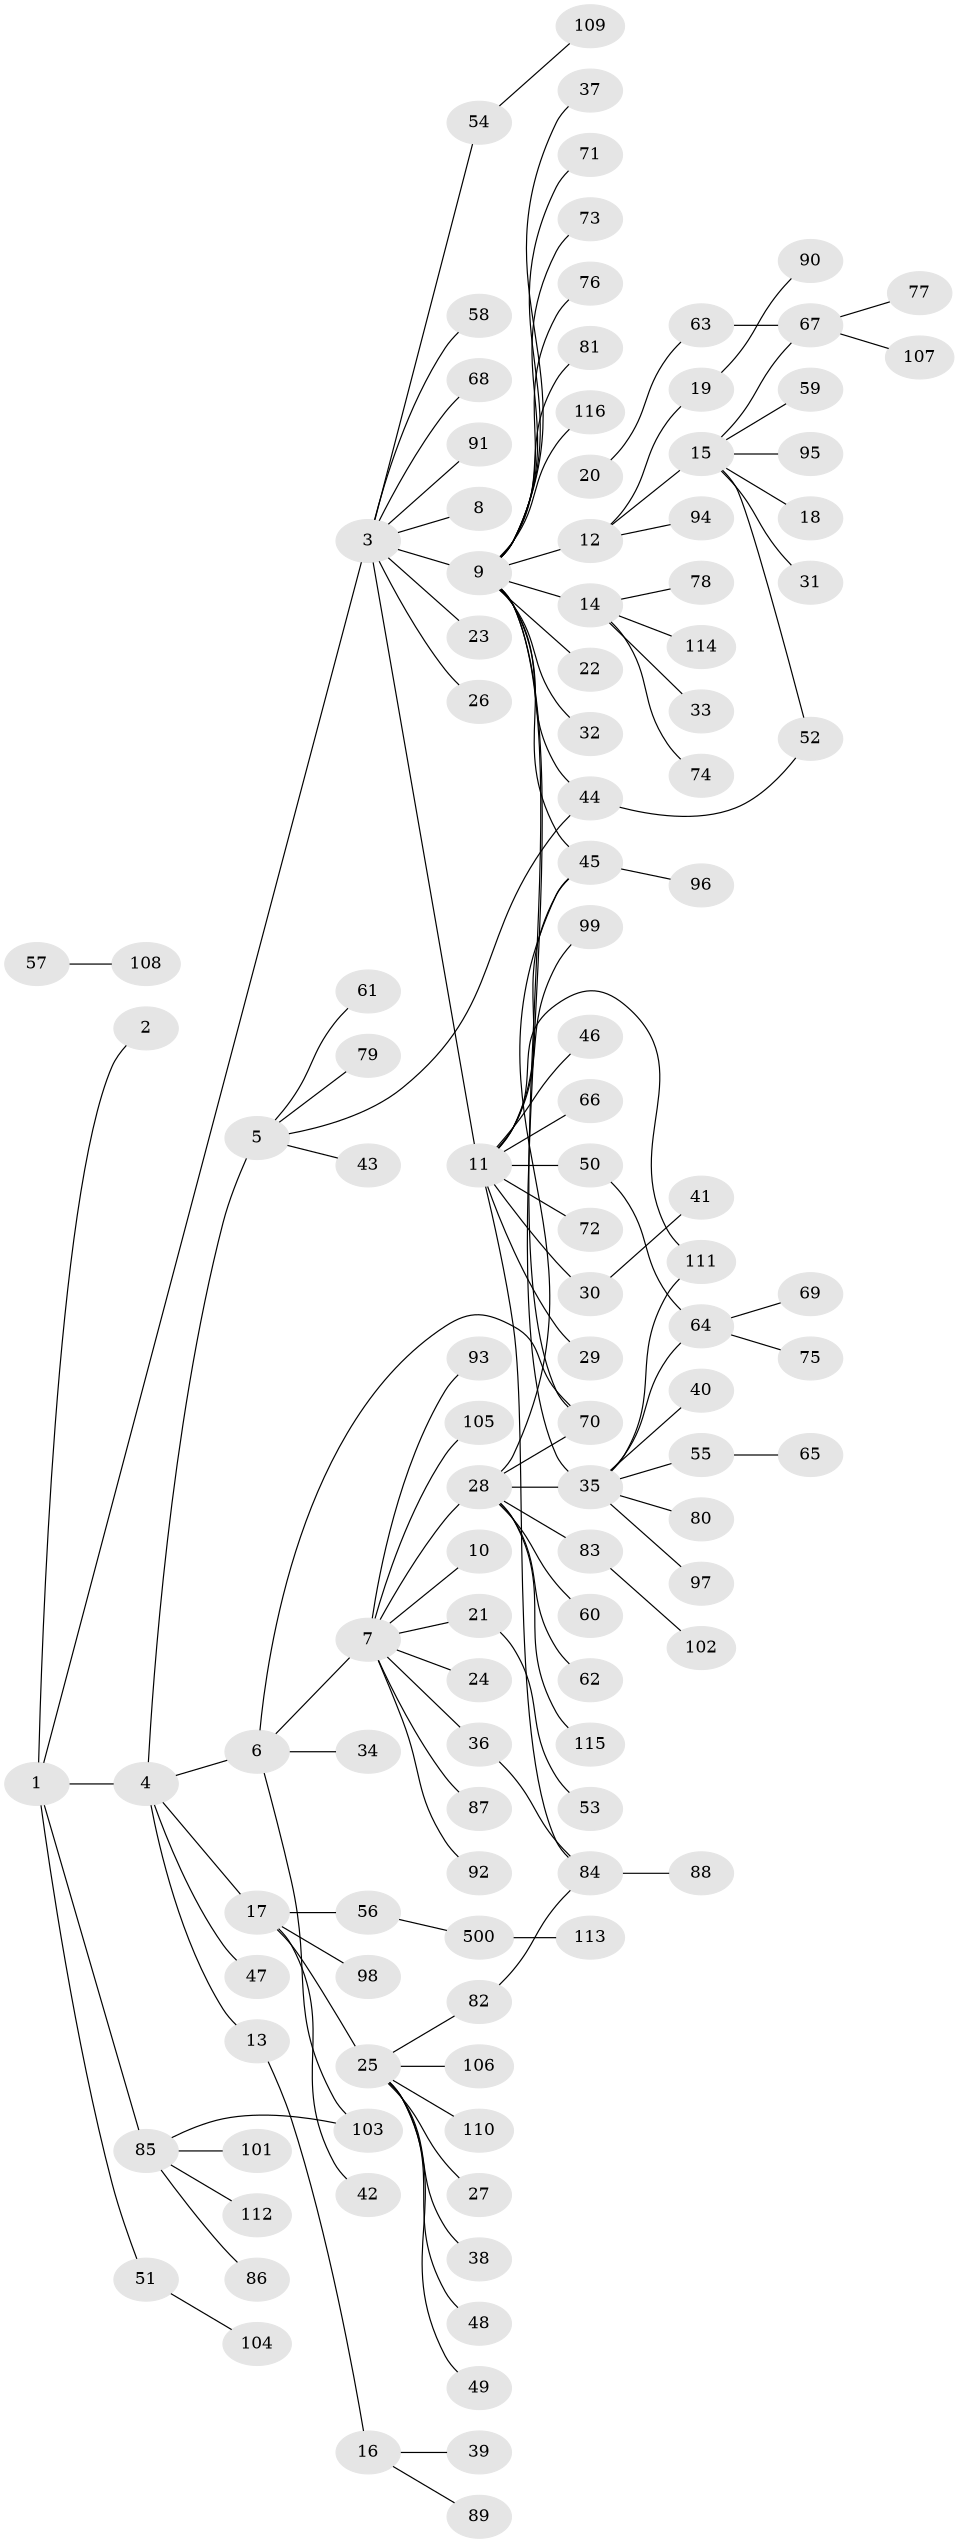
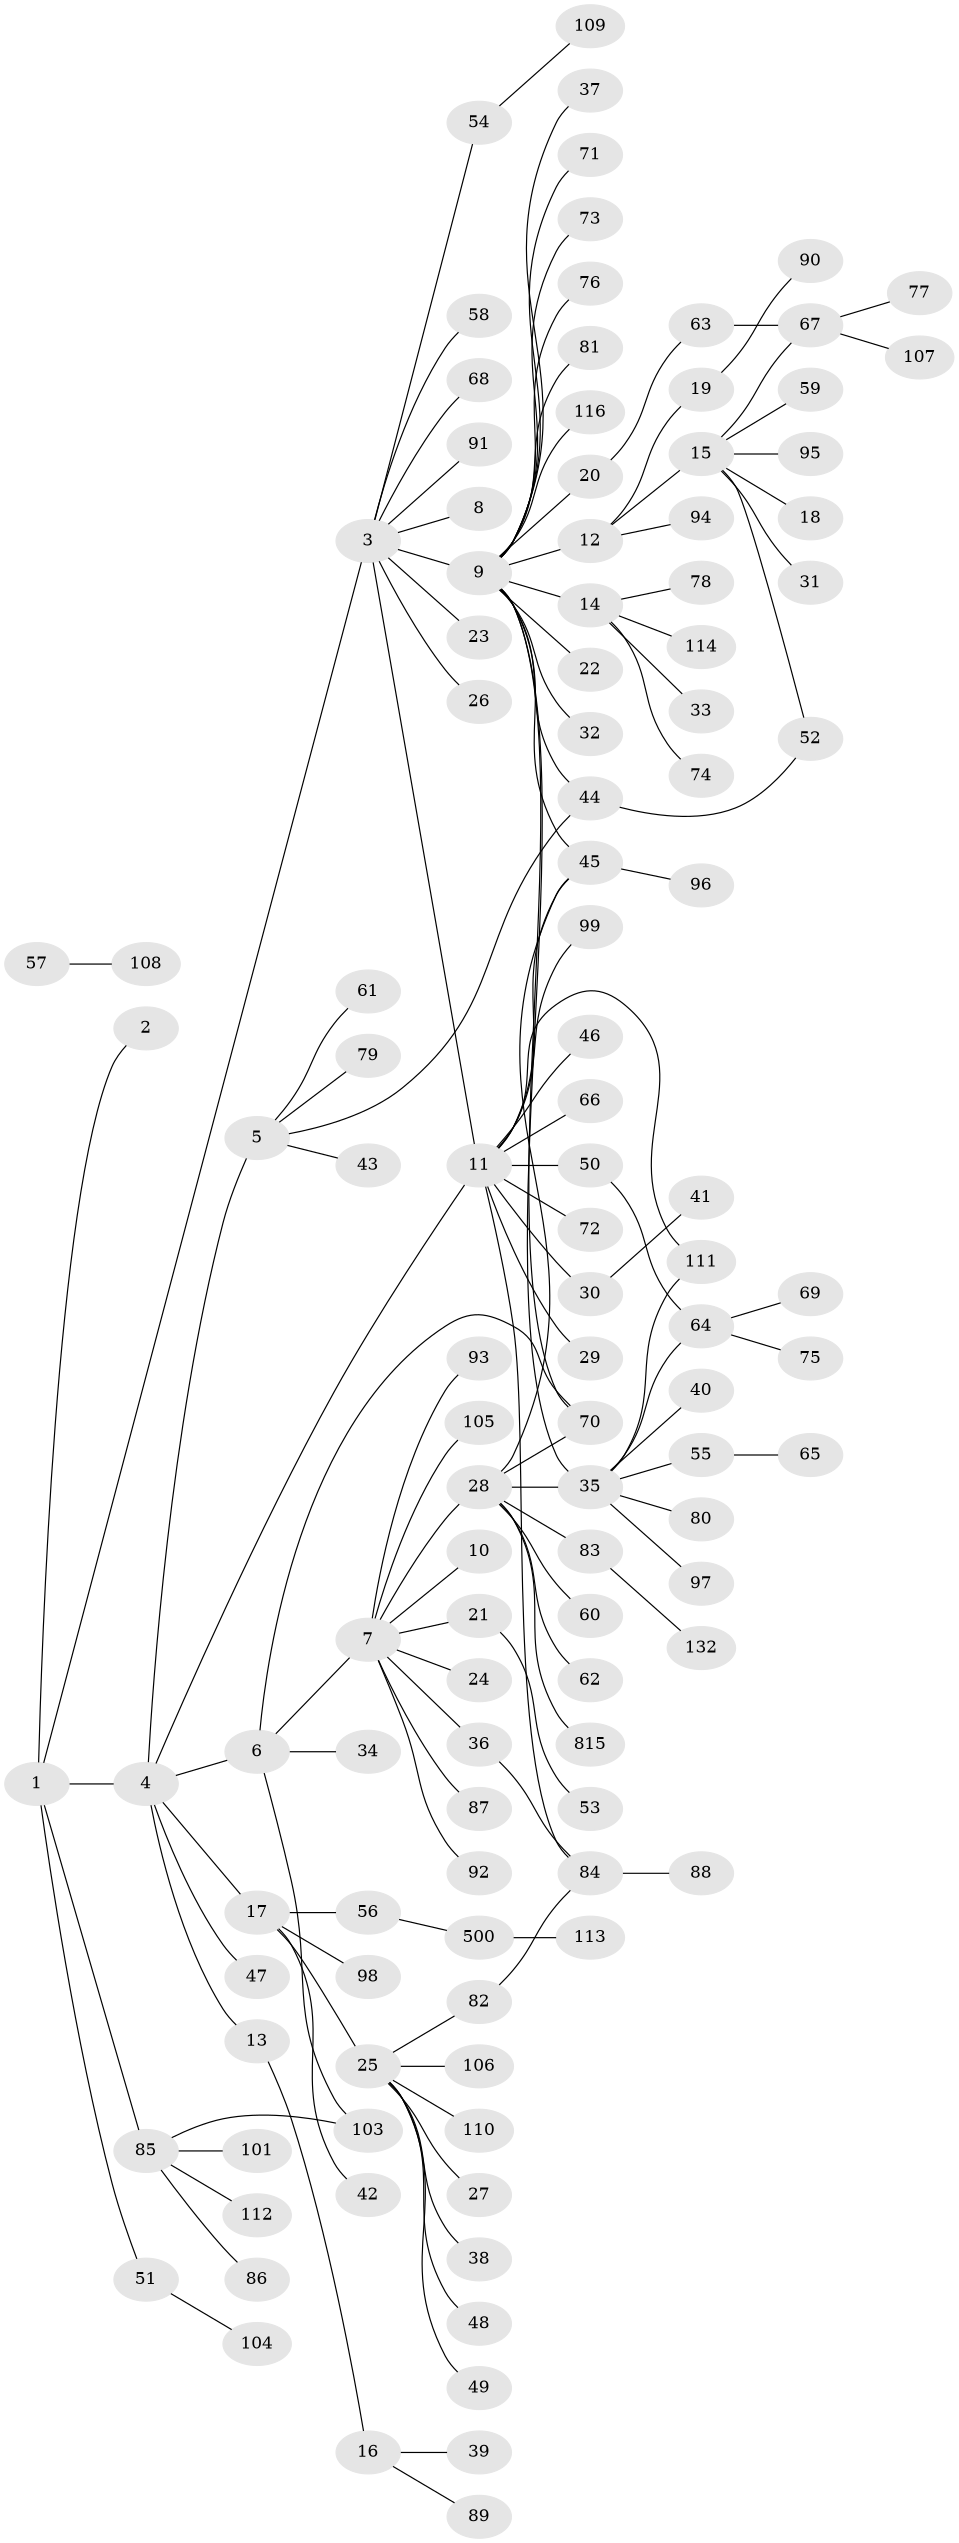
edge "20" -- "9": added
edge "11" -- "4": added
node "102": label "102" -> "132"
node "115": label "115" -> "815"
